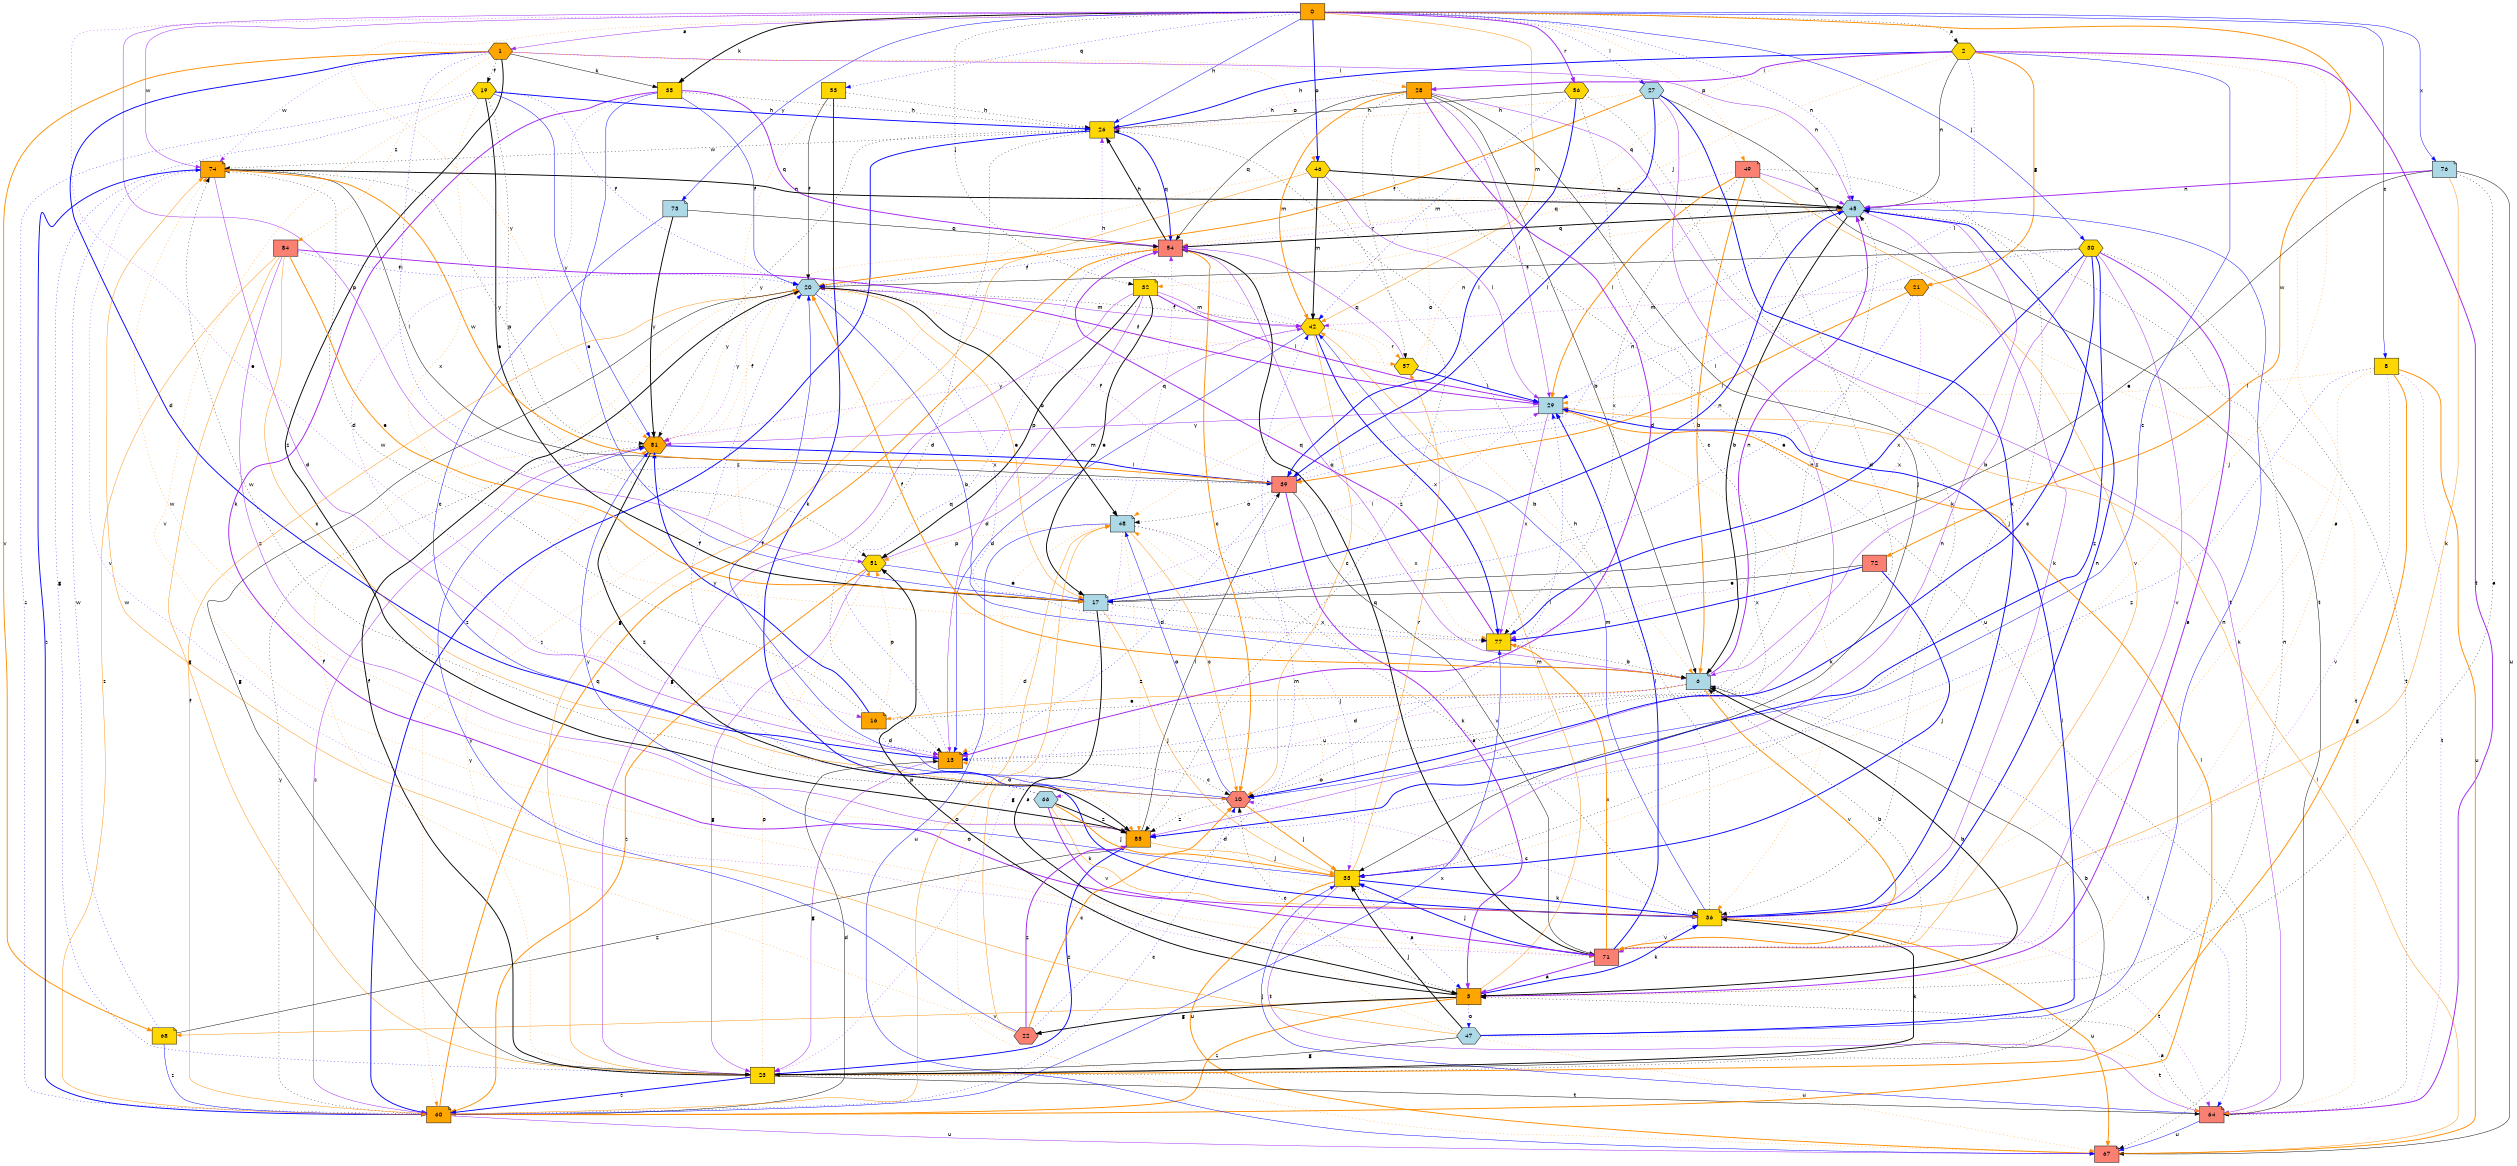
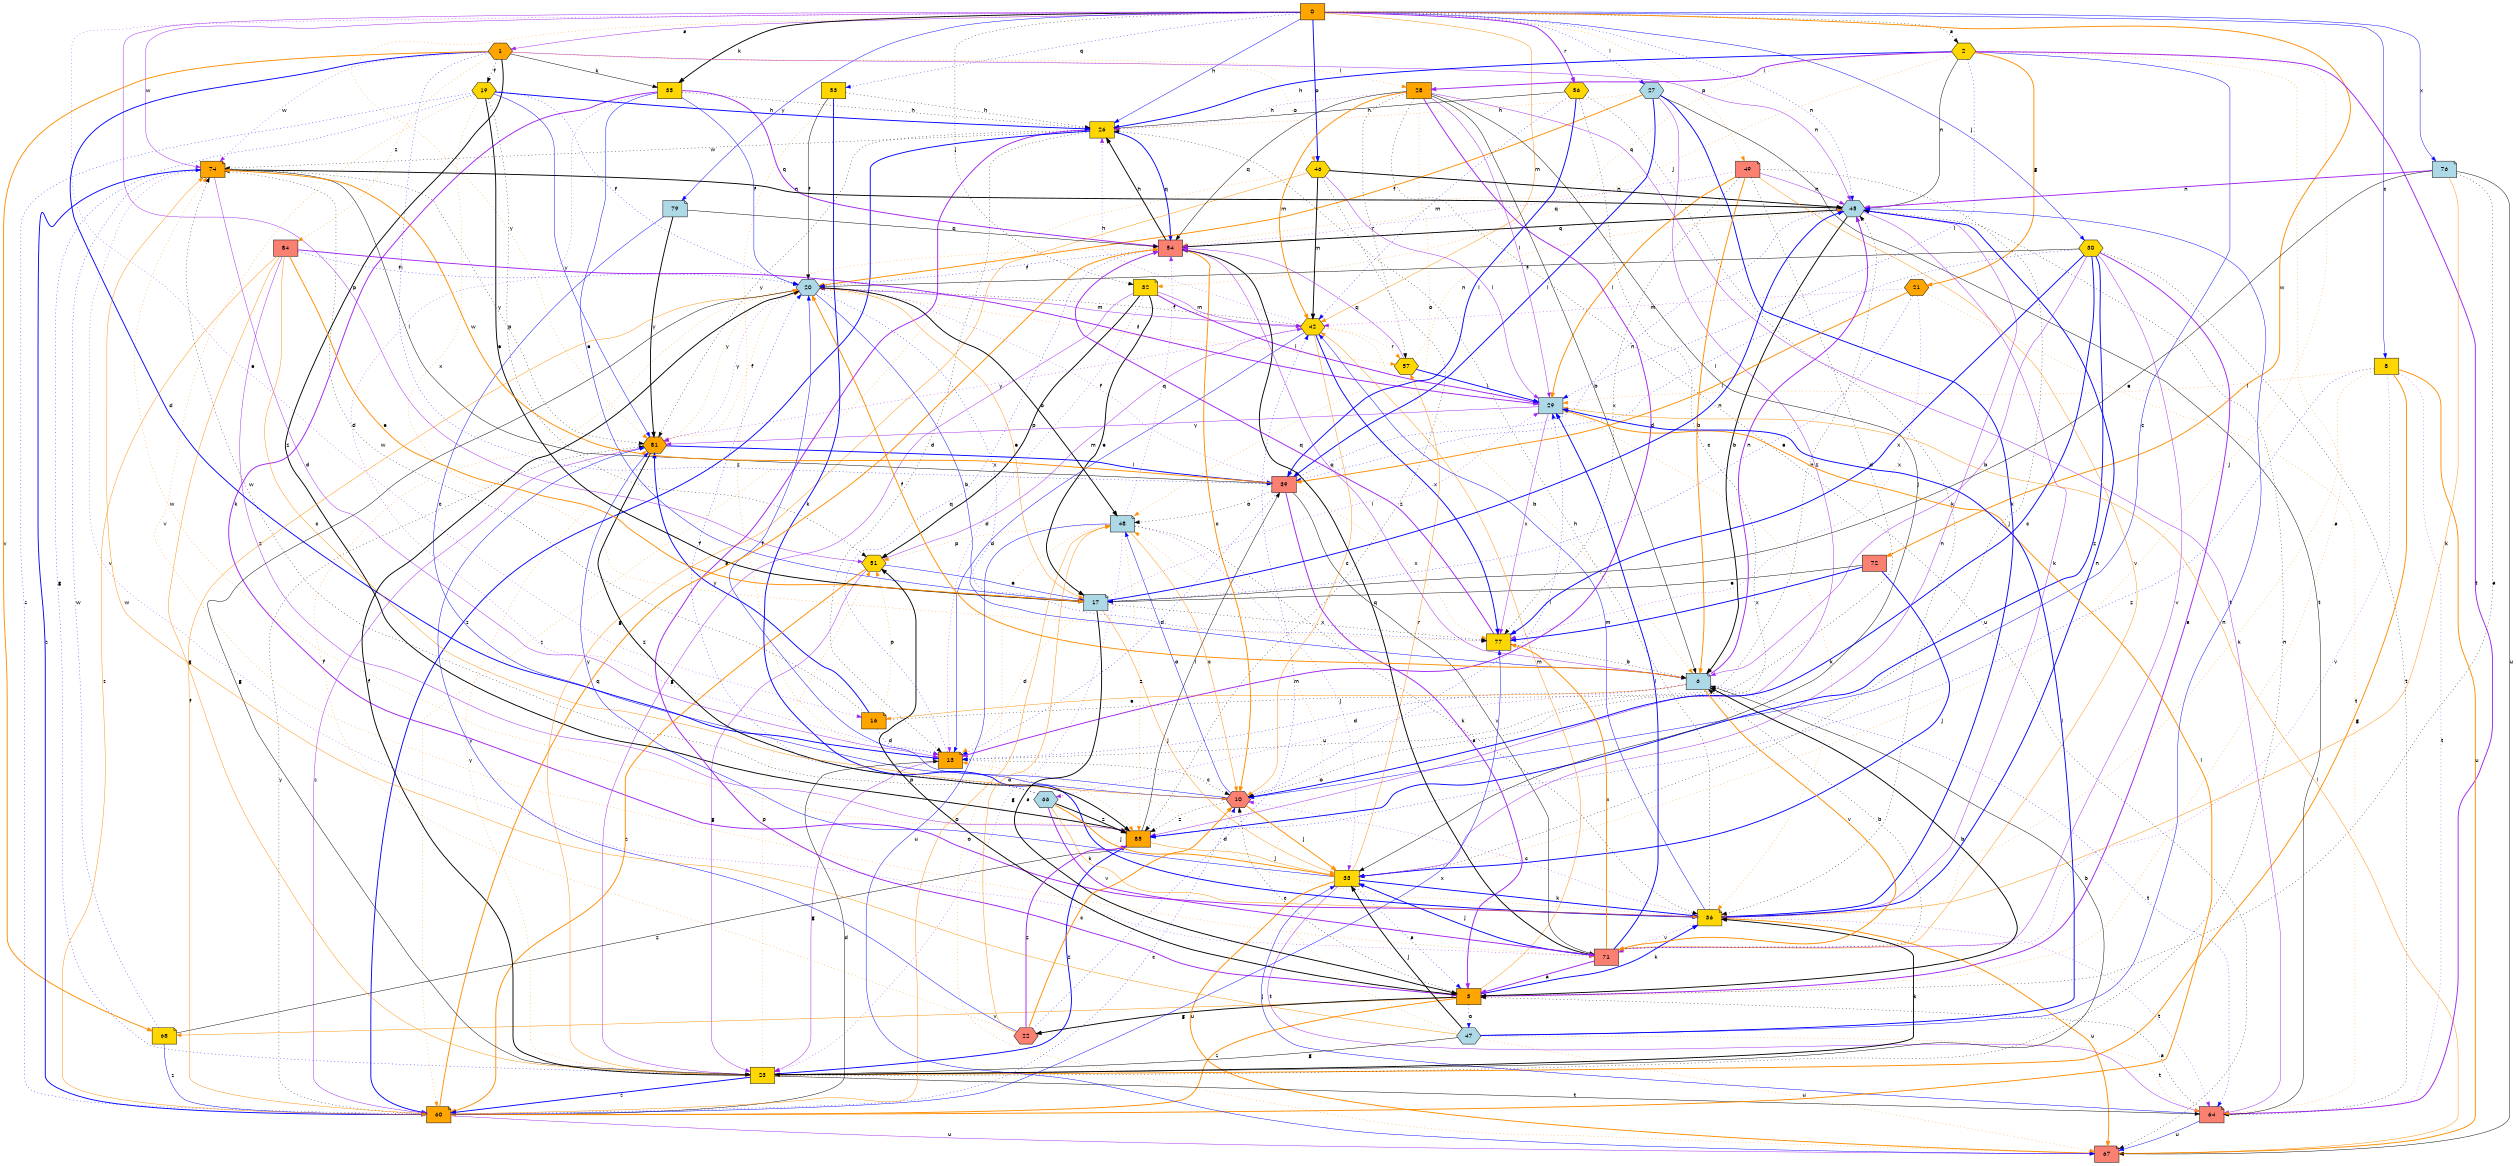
node "73": label "73" -> "79"
edge "32" -> "13": style solid -> dotted
edge "26" -> "3": added, label "a"
